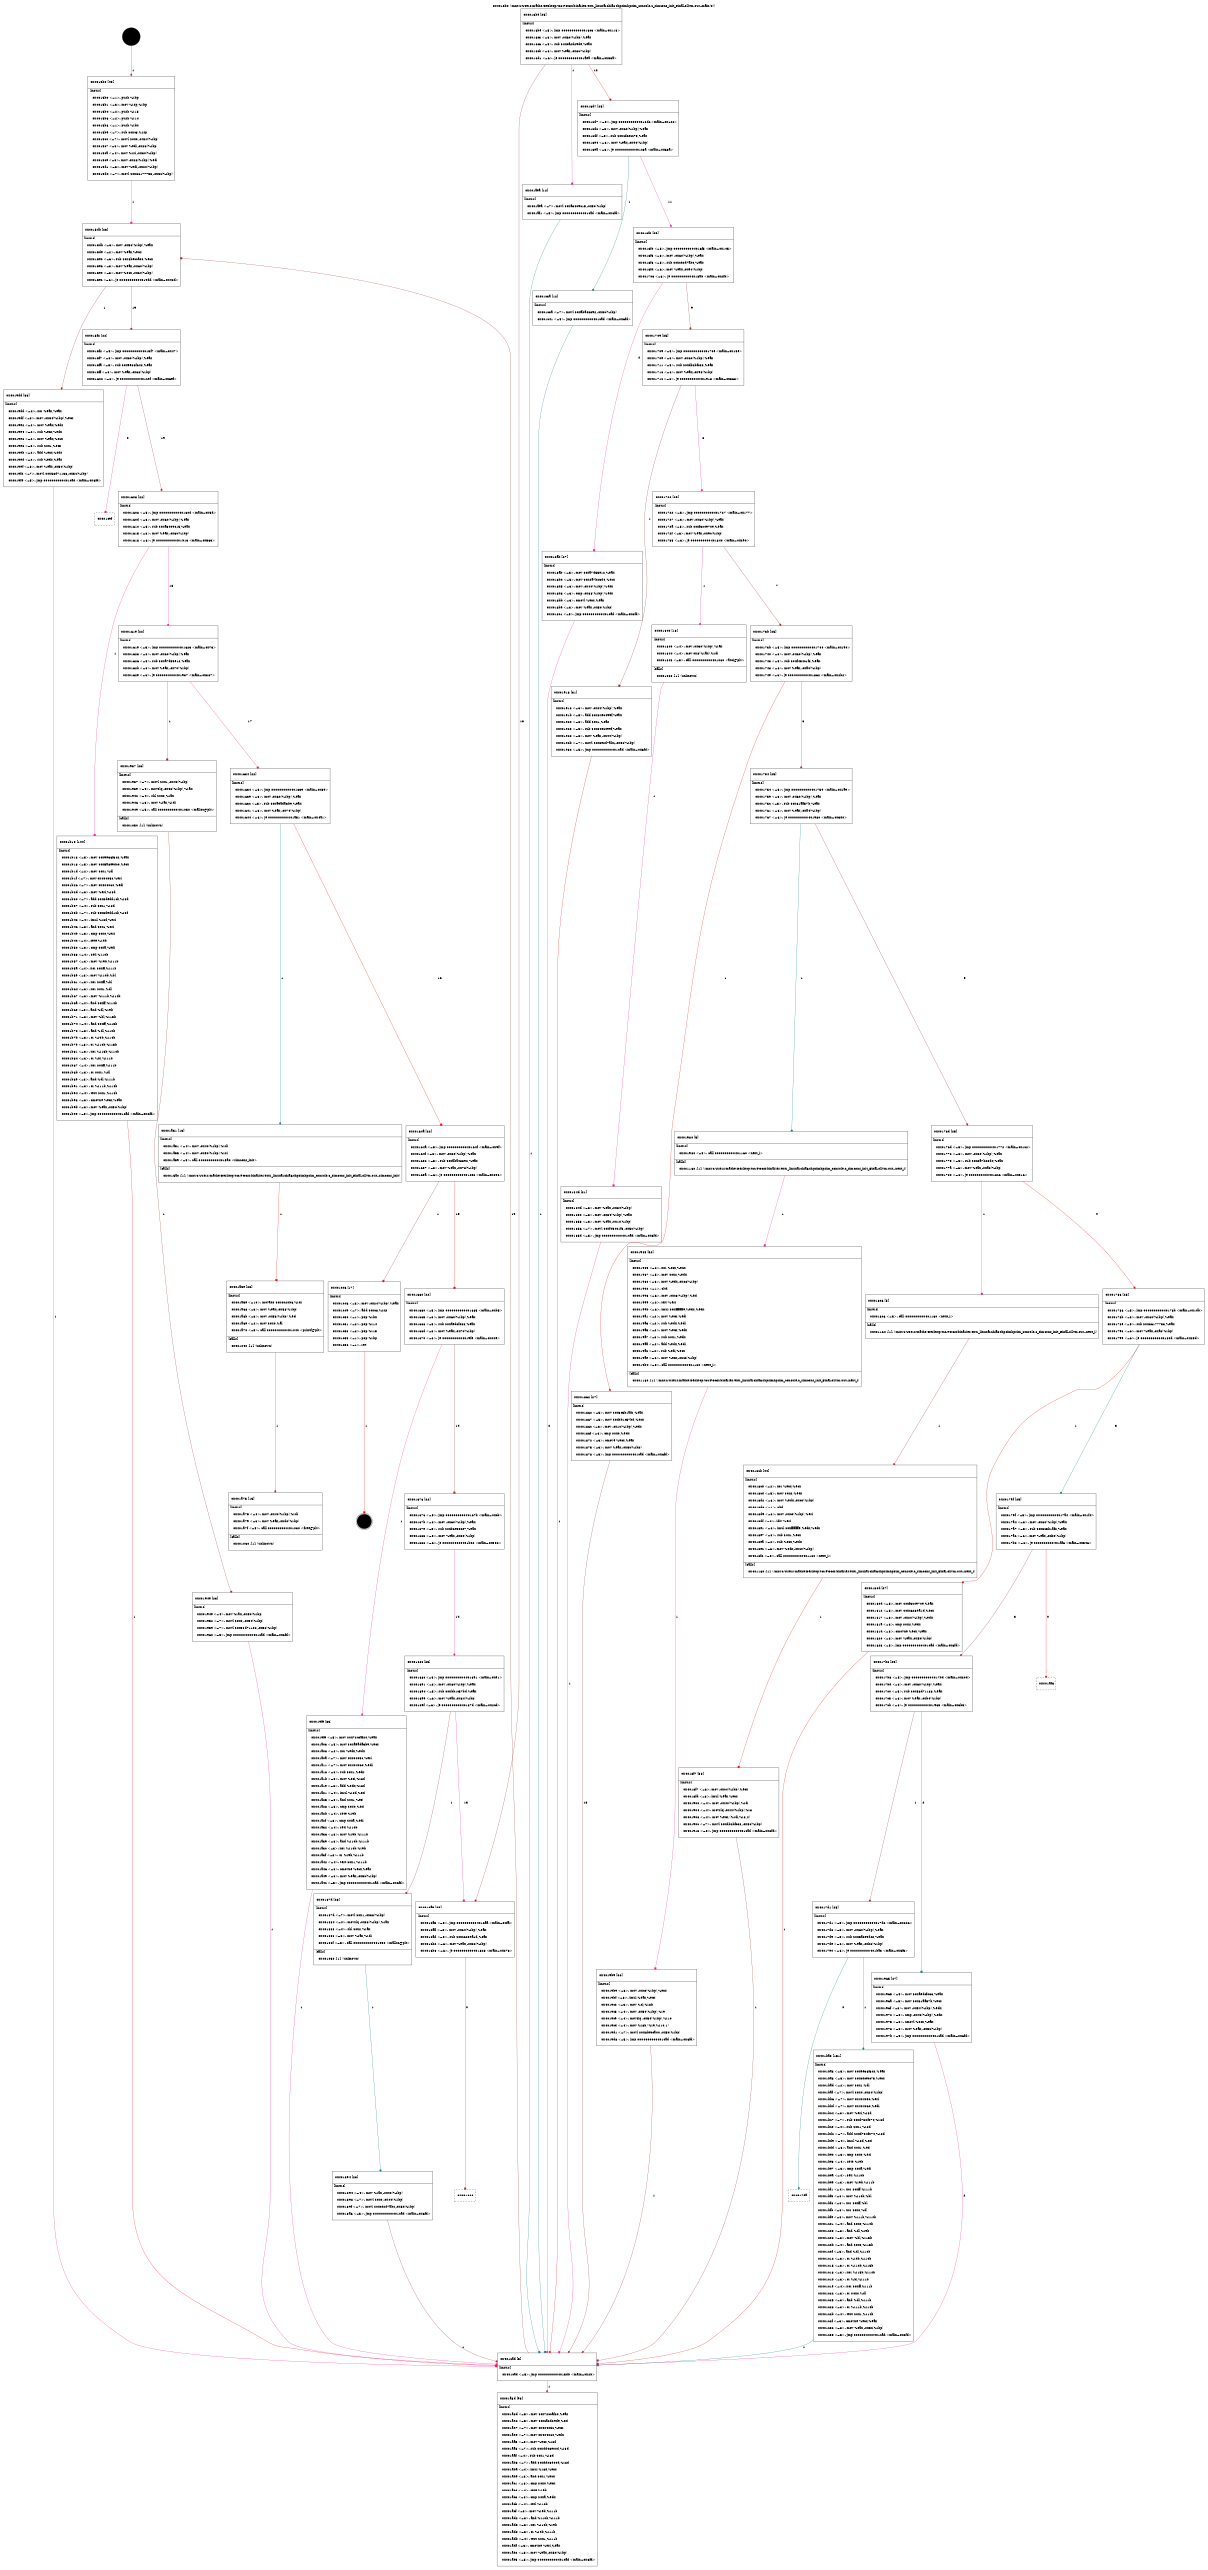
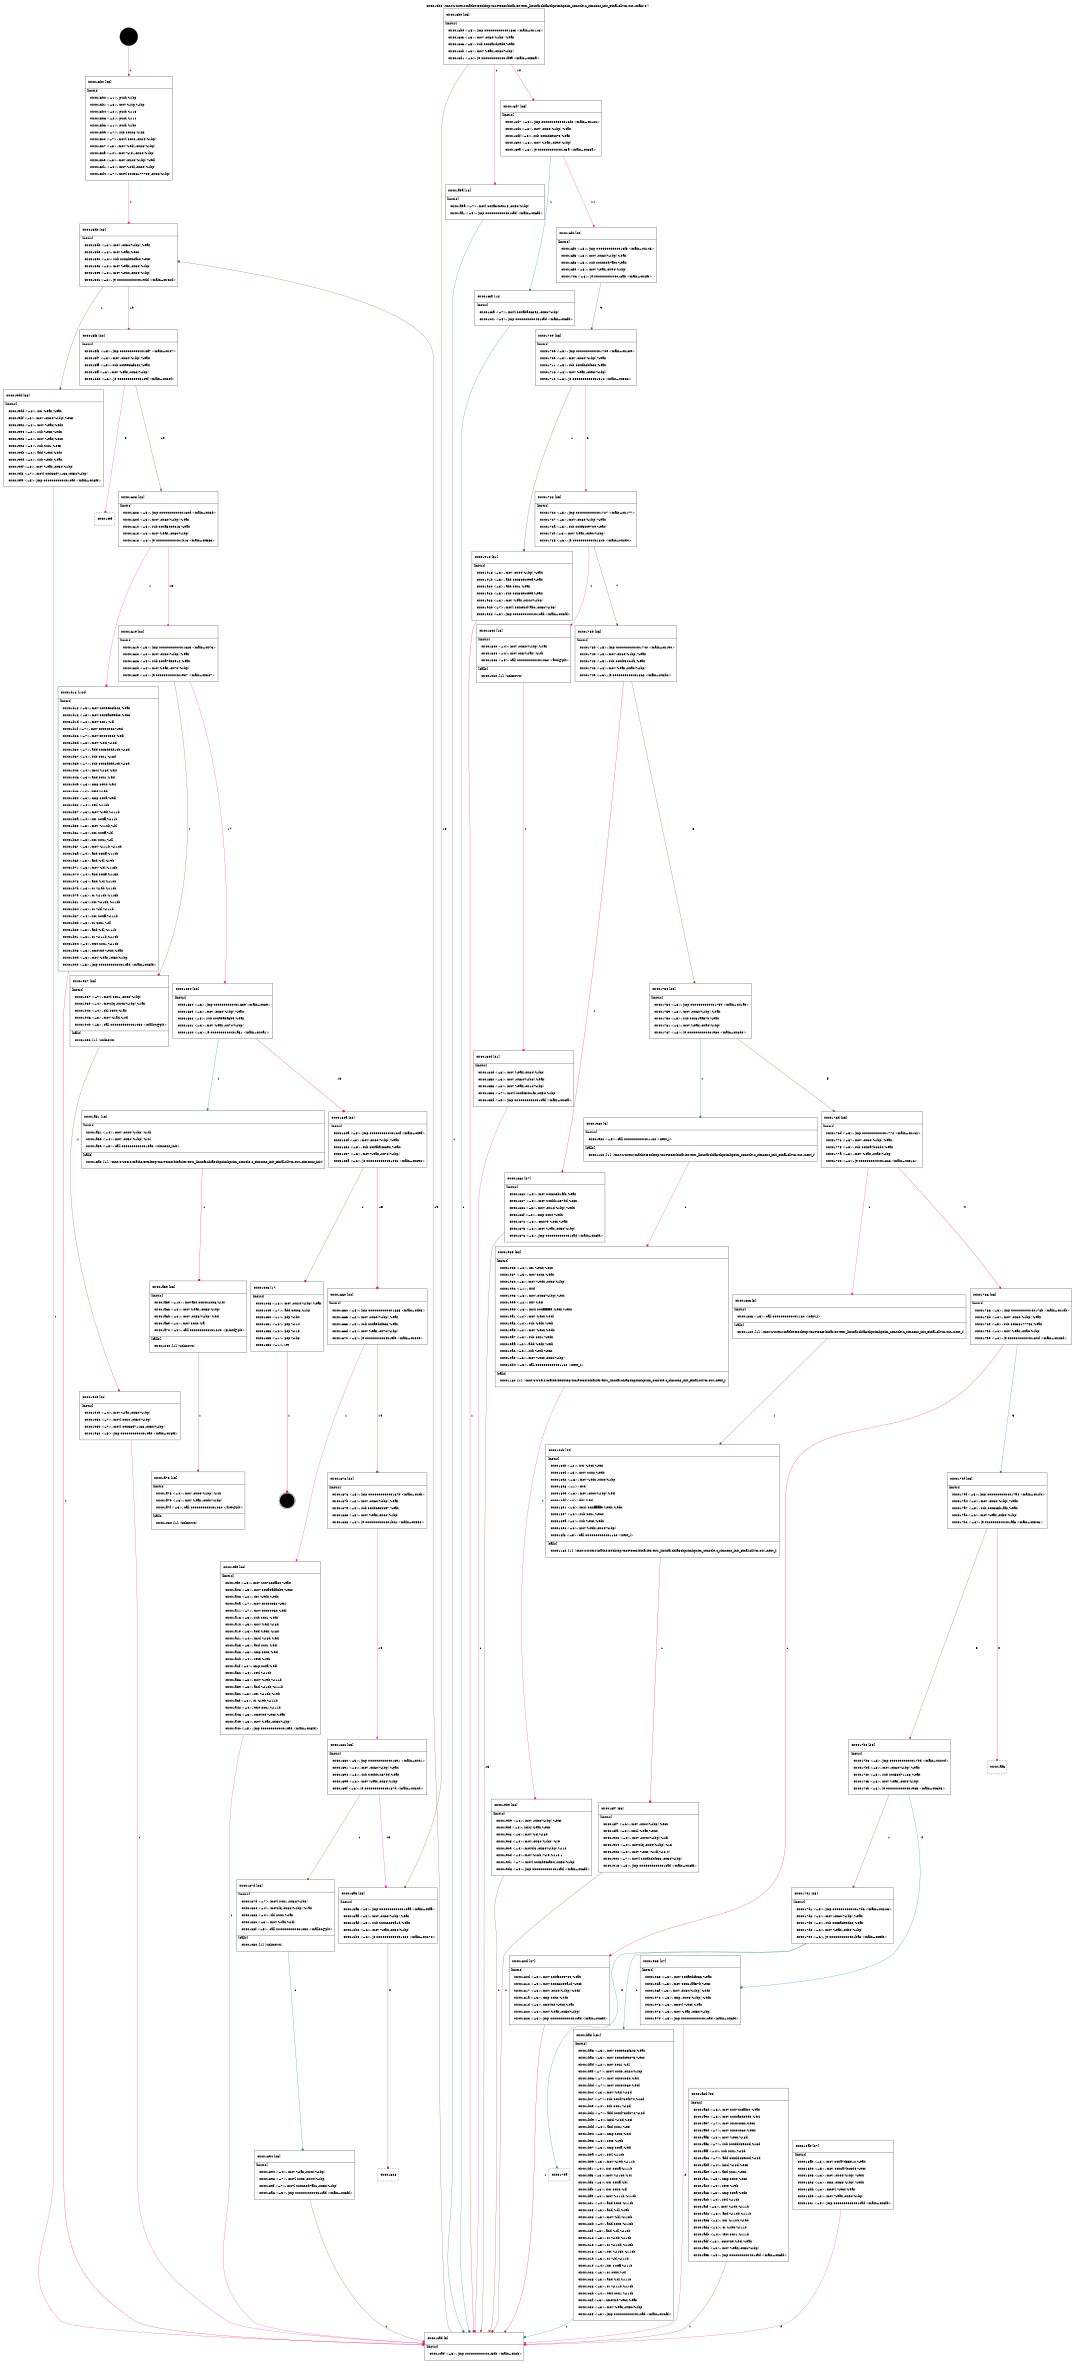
edge "0x4016f0 [25]" -> "0x4018ab [27]": removed, label "2"
edge "0x401cad [5]" -> "0x401a8d [93]": reversed
